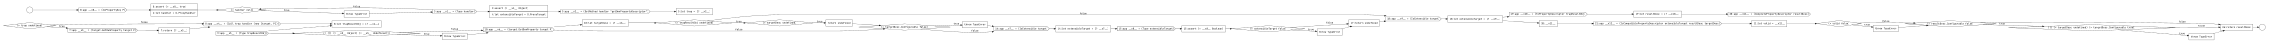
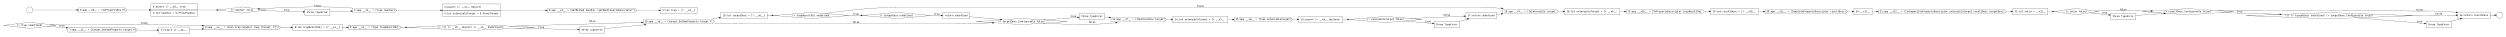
edge "18:let extensibleTarget = [? __x9__]" -> "20:__x11__": now "20:app __x11__ = (CompletePropertyDescriptor resultDesc)" -> "20:__x11__"
edge "9:app __x5__ = (Type trapResultObj)" -> "8:let trapResultObj = [? __x4__]": reversed
